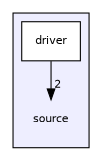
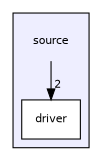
edge "driver" -> "source": reversed
